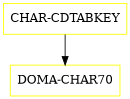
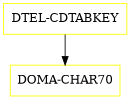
node "CHAR-CDTABKEY": label "CHAR-CDTABKEY" -> "DTEL-CDTABKEY"
